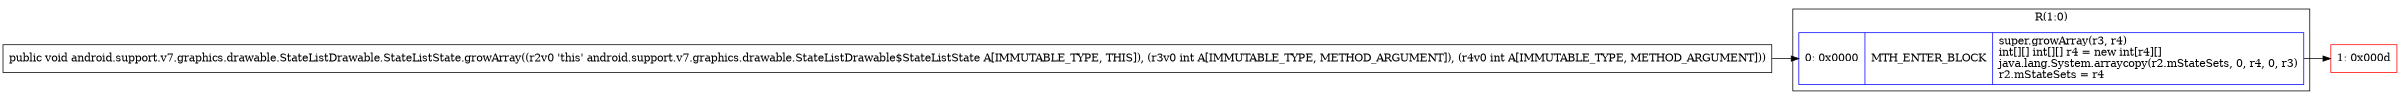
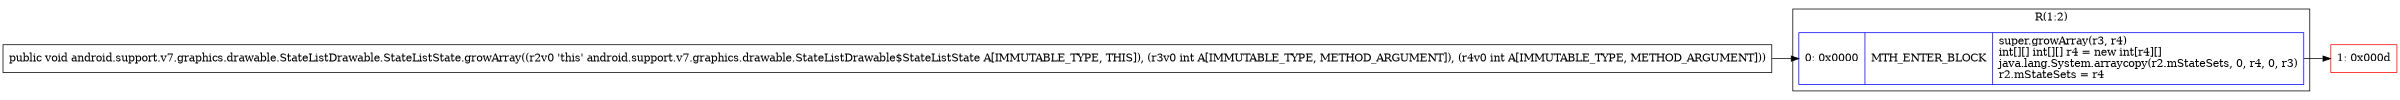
cluster "R(1:0)": label "R(1:0)" -> "R(1:2)"
